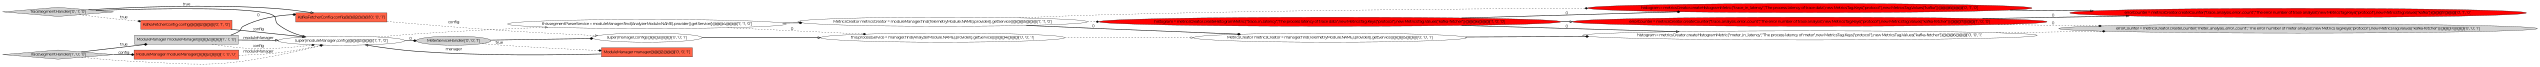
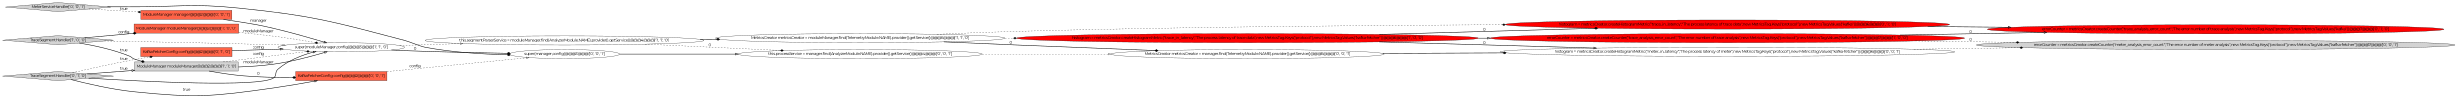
edge "super(moduleManager,config)@@@3@@@['1', '1', '0']" -> "MeterServiceHandler['0', '0', '1']": now "super(moduleManager,config)@@@3@@@['1', '1', '0']" -> "super(manager,config)@@@3@@@['0', '0', '1']"
node "MeterServiceHandler['0', '0', '1']": shape ellipse -> diamond
edge "TraceSegmentHandler['0', '1', '0']" -> "ModuleManager moduleManager@@@2@@@['1', '1', '0']": added, label "true"
